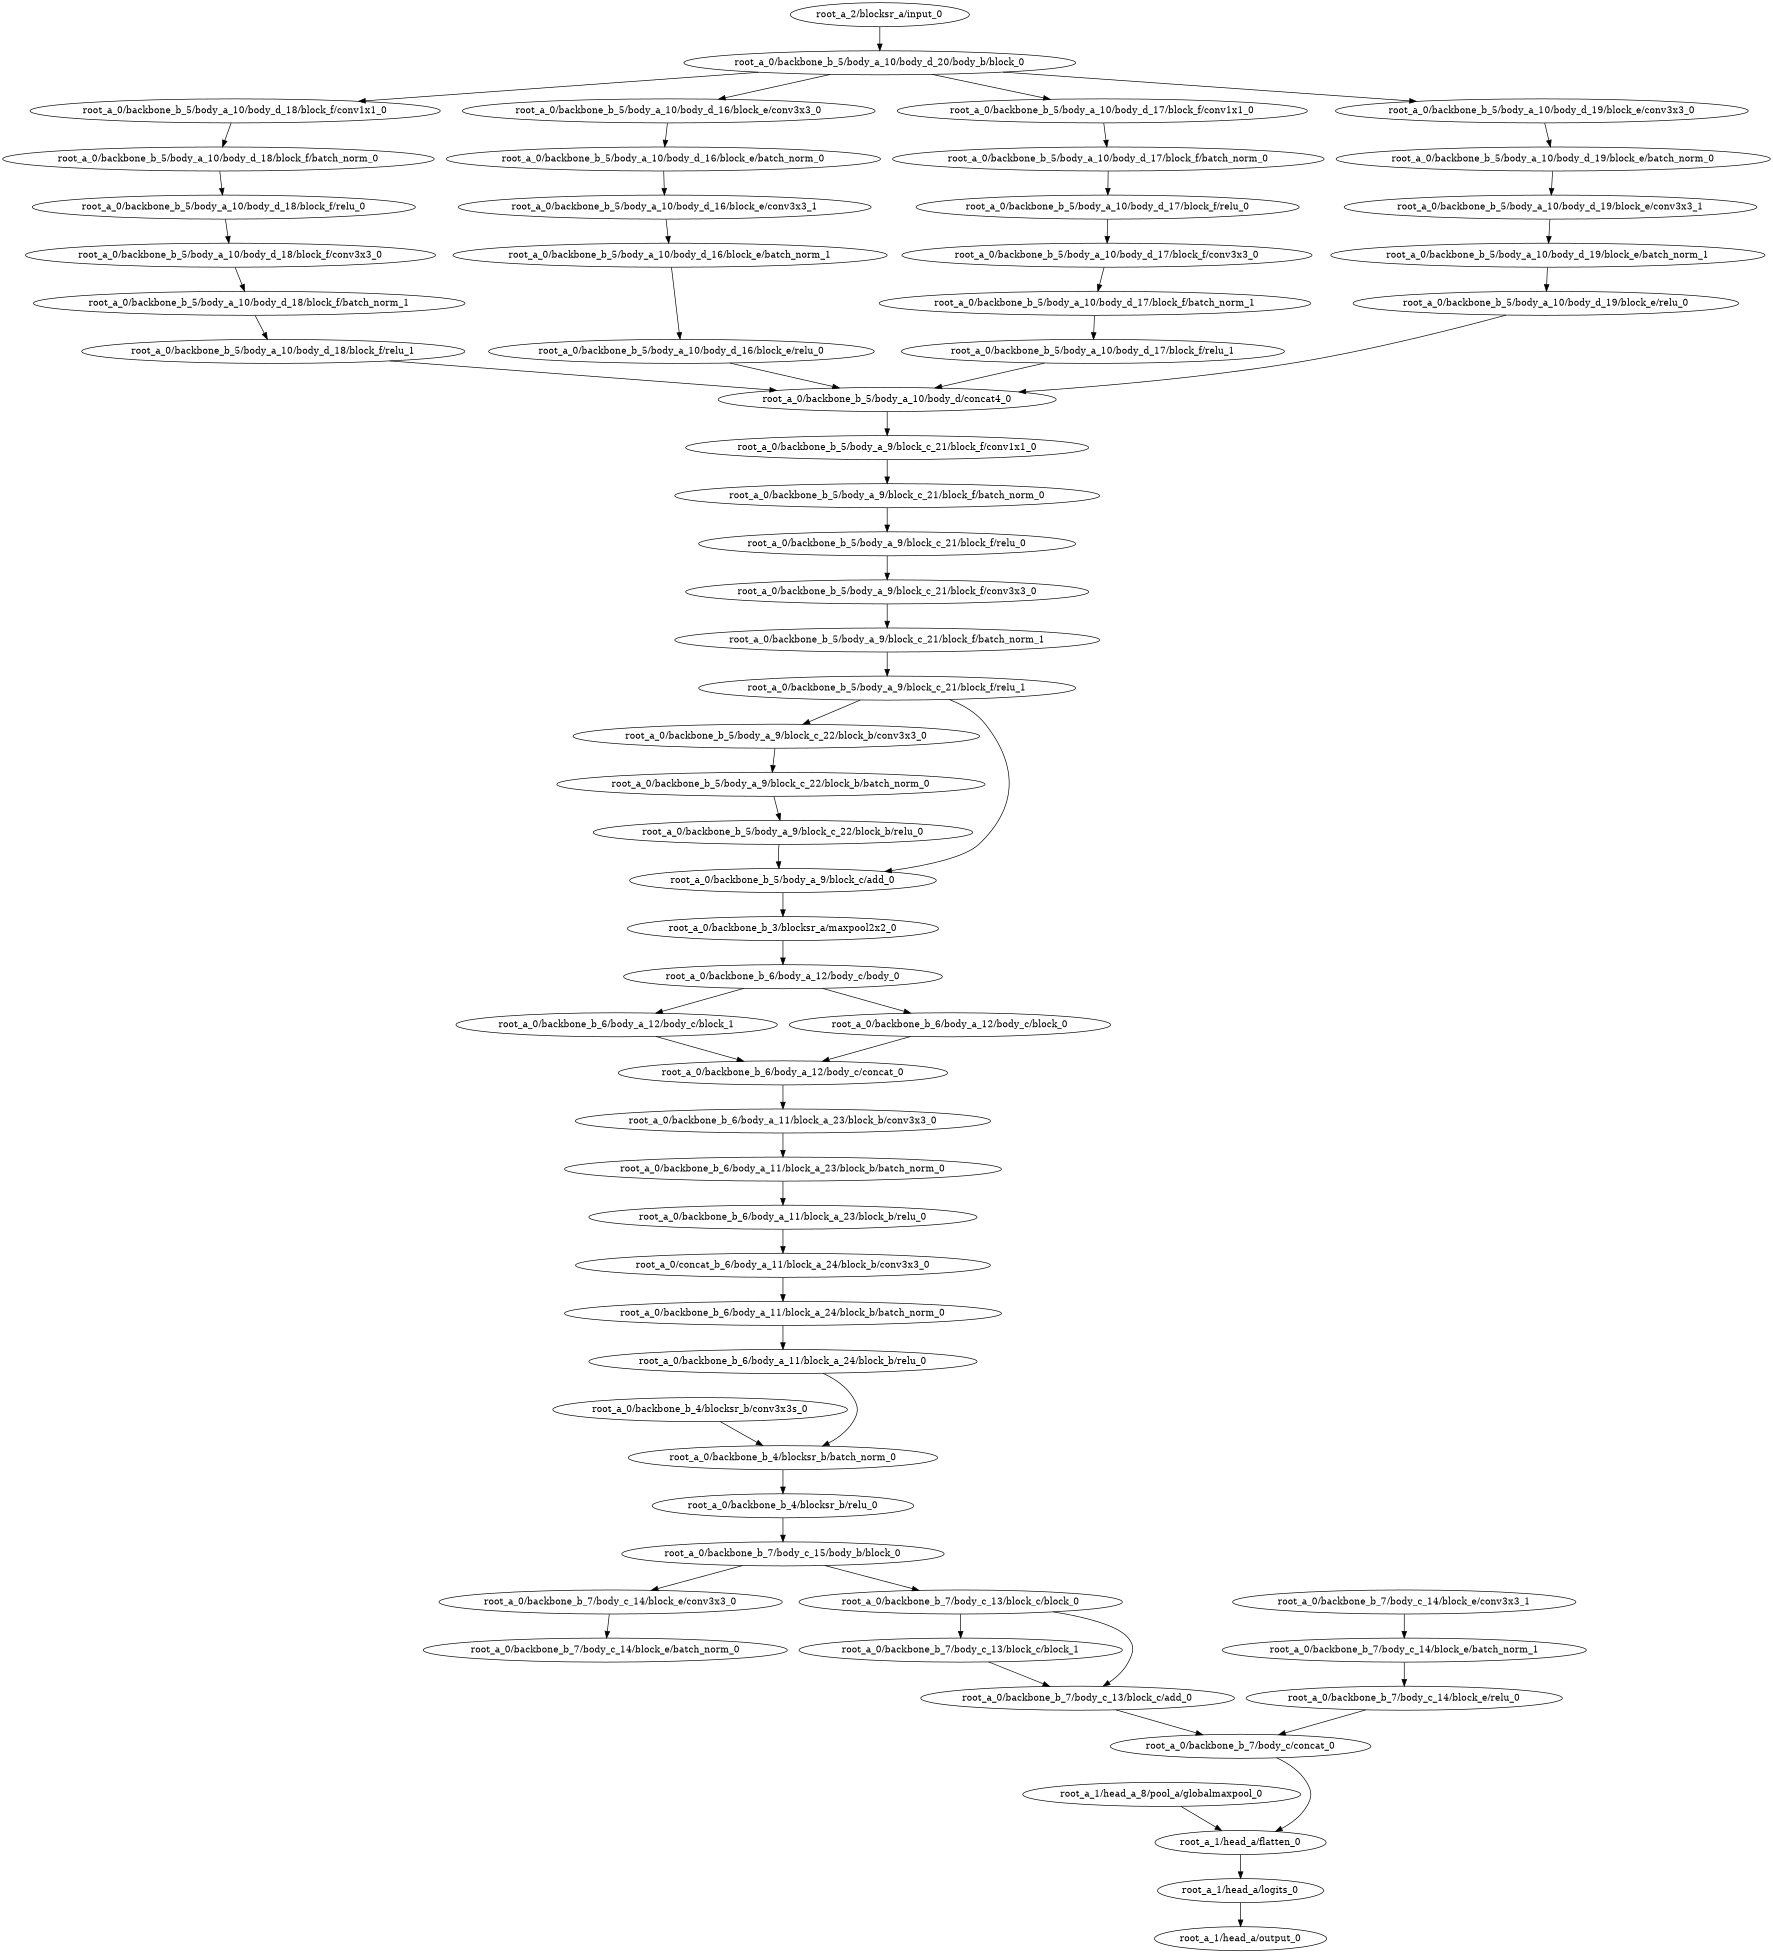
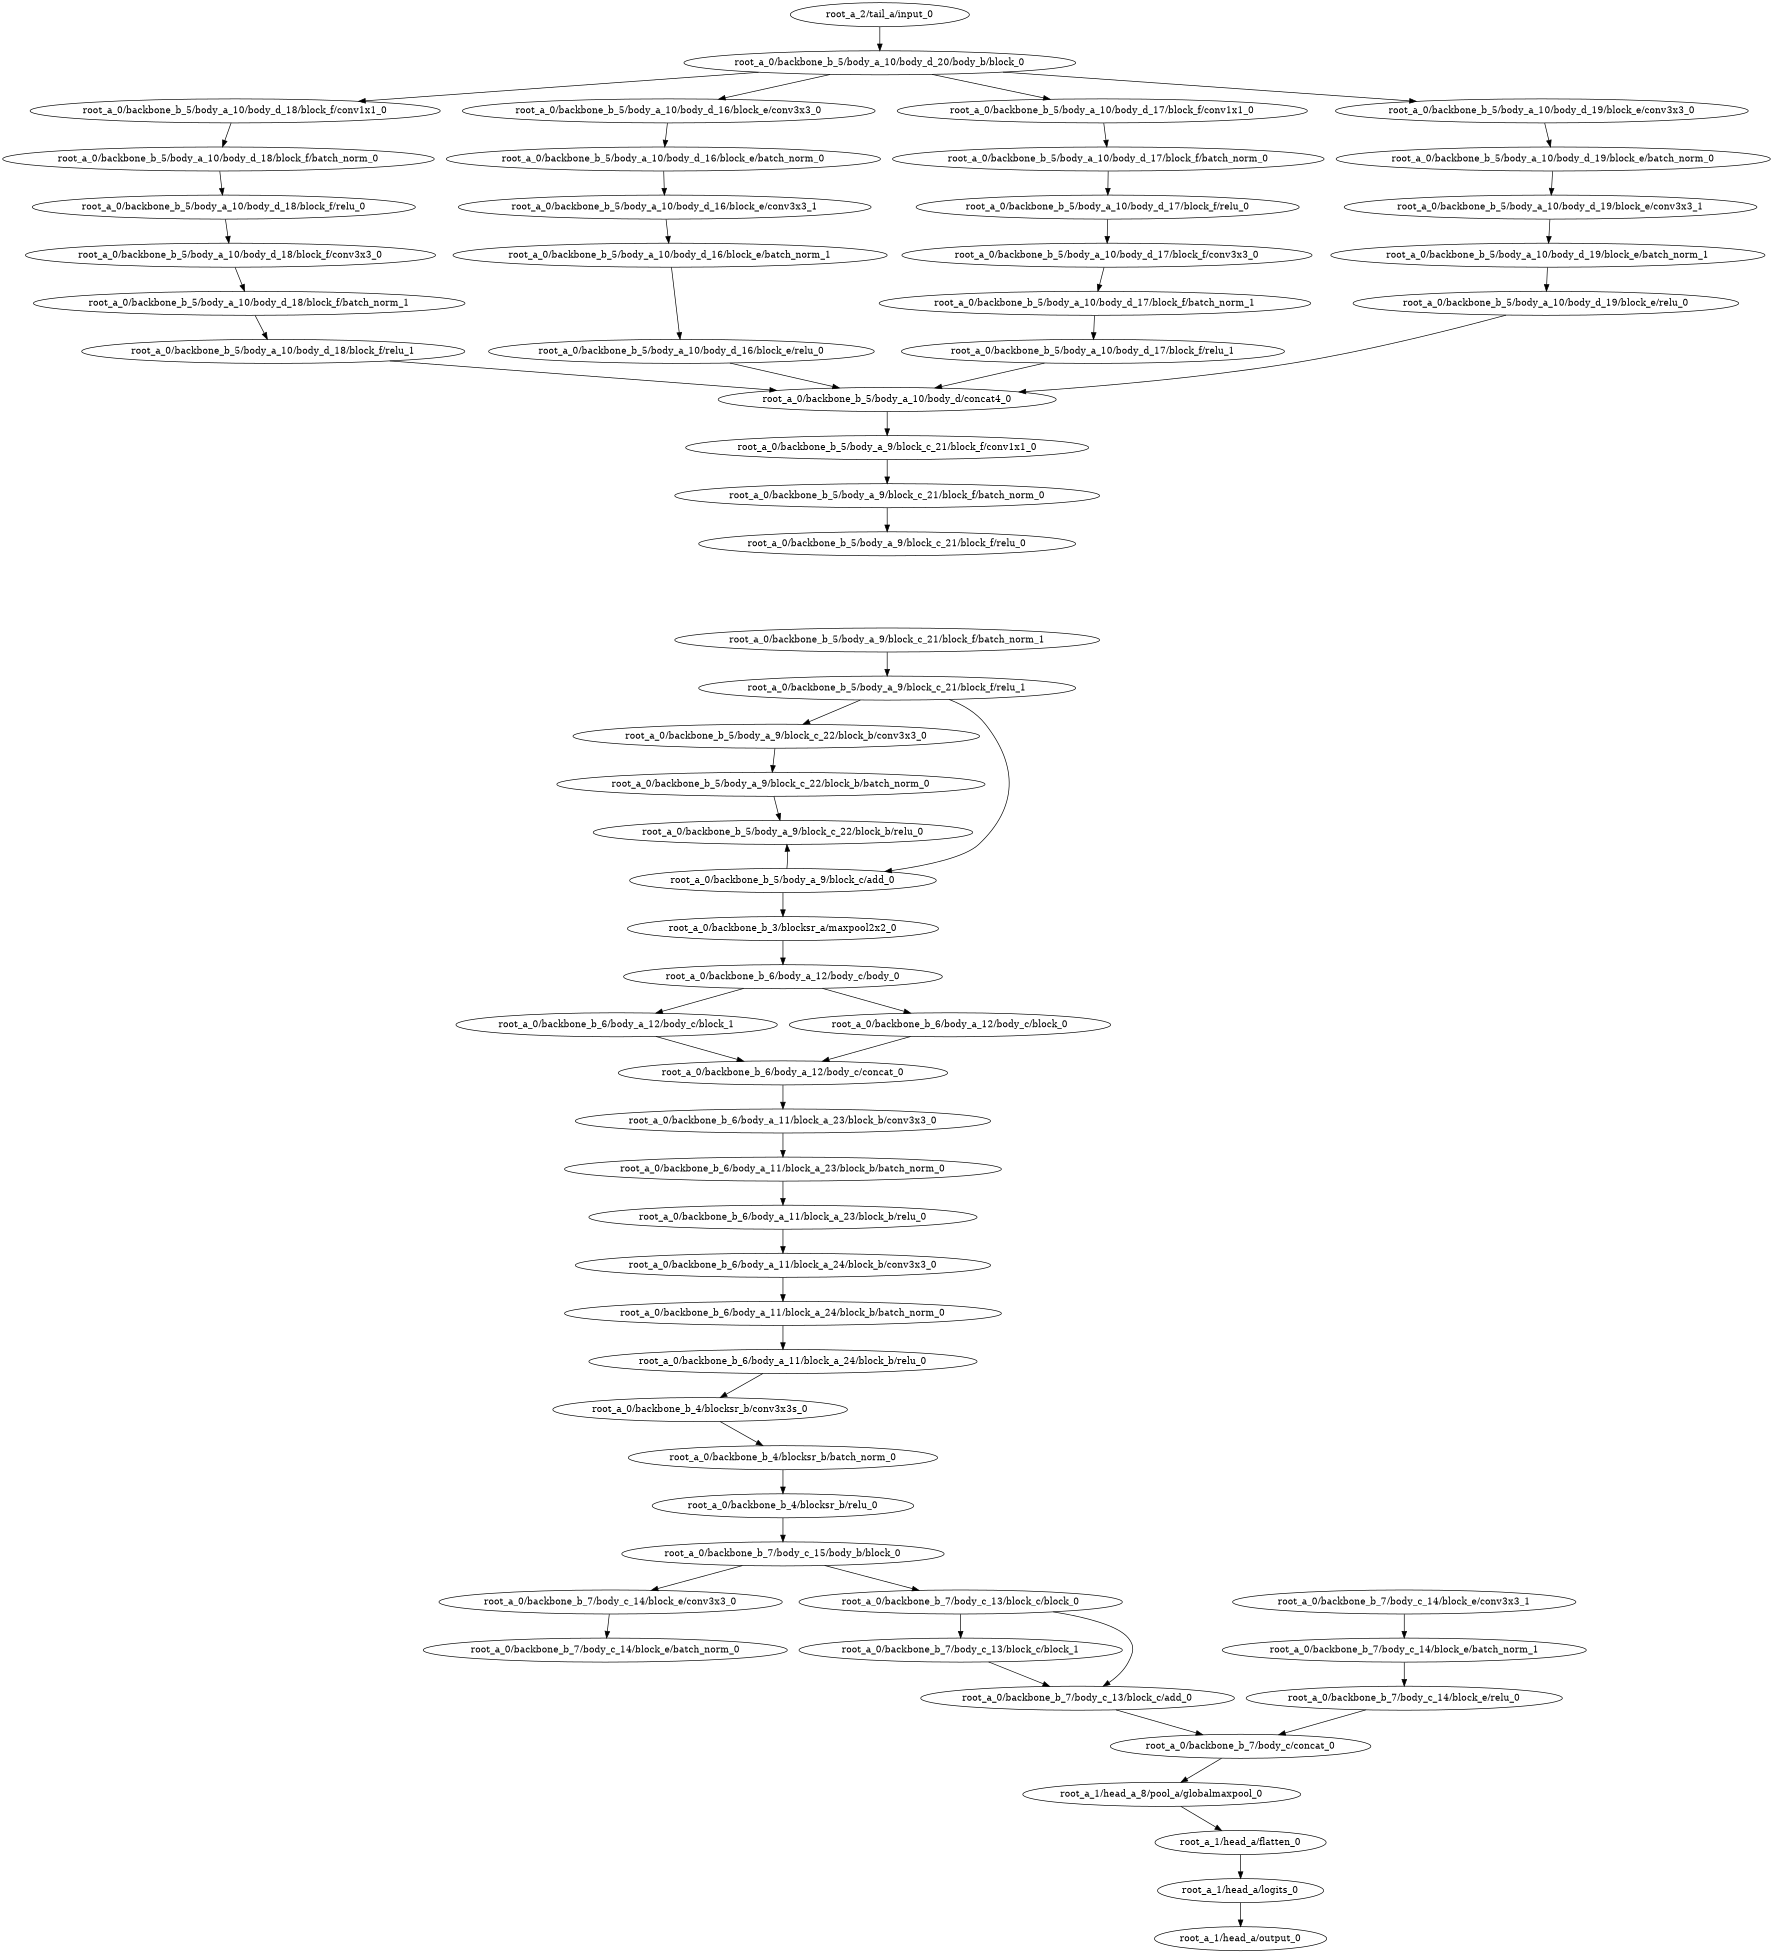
node "root_a_2/blocksr_a/input_0": label "root_a_2/blocksr_a/input_0" -> "root_a_2/tail_a/input_0"
node "root_a_0/backbone_b_5/body_a_9/block_c_21/block_f/conv3x3_0": removed
edge "root_a_0/backbone_b_5/body_a_9/block_c_22/block_b/relu_0" -> "root_a_0/backbone_b_5/body_a_9/block_c/add_0": reversed
node "root_a_0/concat_b_6/body_a_11/block_a_24/block_b/conv3x3_0": label "root_a_0/concat_b_6/body_a_11/block_a_24/block_b/conv3x3_0" -> "root_a_0/backbone_b_6/body_a_11/block_a_24/block_b/conv3x3_0"
edge "root_a_0/backbone_b_6/body_a_11/block_a_24/block_b/relu_0" -> "root_a_0/backbone_b_4/blocksr_b/batch_norm_0": now "root_a_0/backbone_b_6/body_a_11/block_a_24/block_b/relu_0" -> "root_a_0/backbone_b_4/blocksr_b/conv3x3s_0"
edge "root_a_0/backbone_b_7/body_c/concat_0" -> "root_a_1/head_a/flatten_0": now "root_a_0/backbone_b_7/body_c/concat_0" -> "root_a_1/head_a_8/pool_a/globalmaxpool_0"
